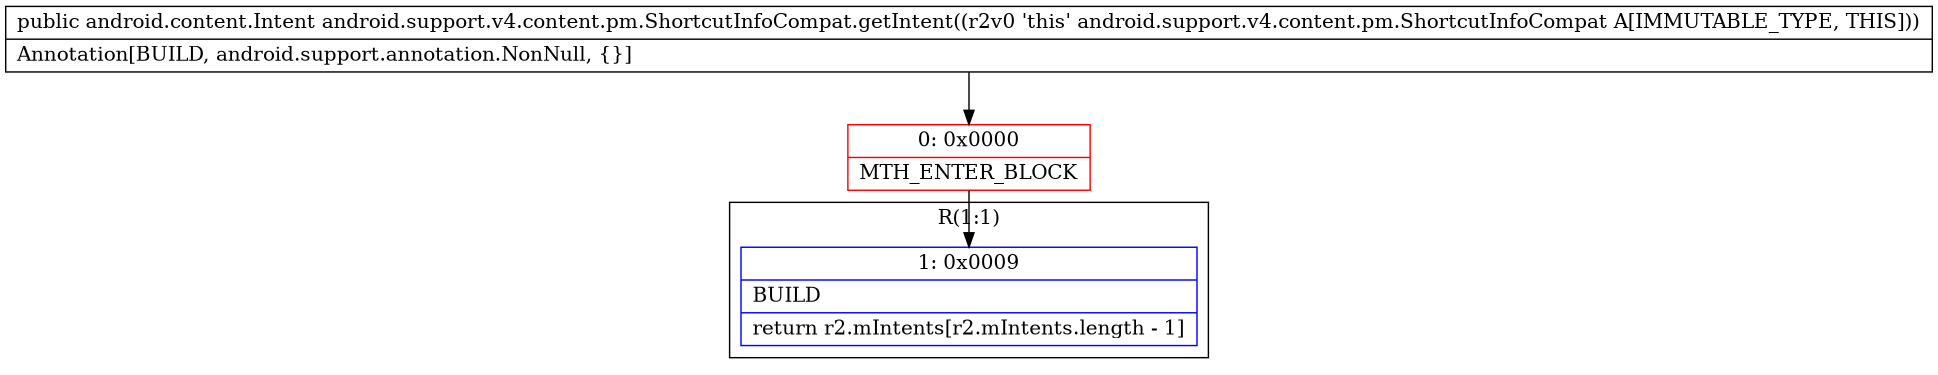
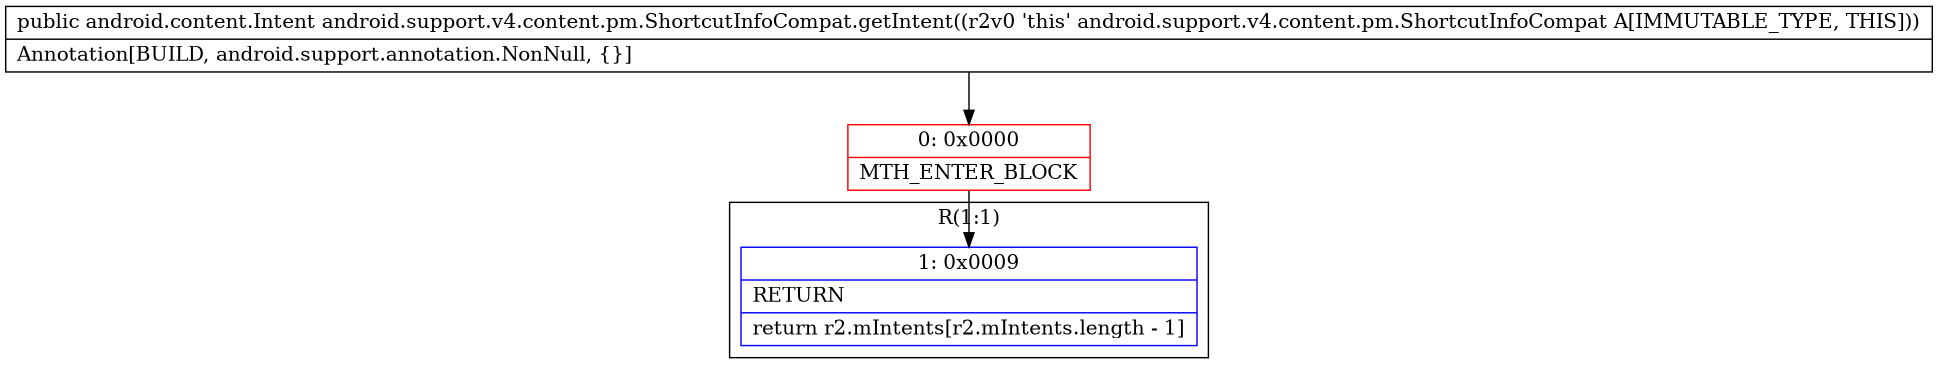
node "1: 0x0009": text "BUILD" -> "RETURN"
